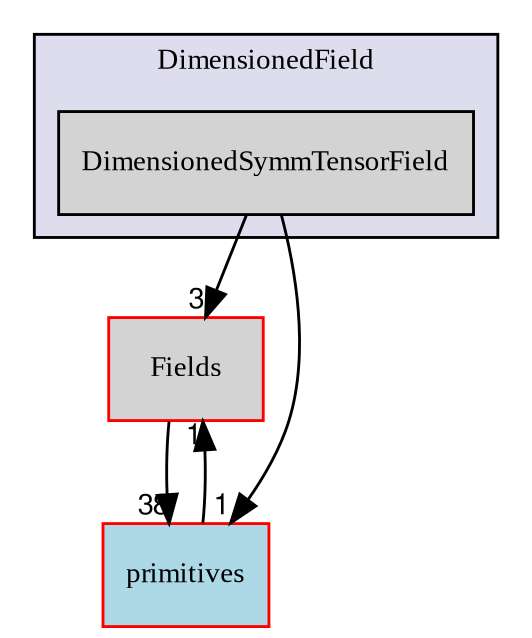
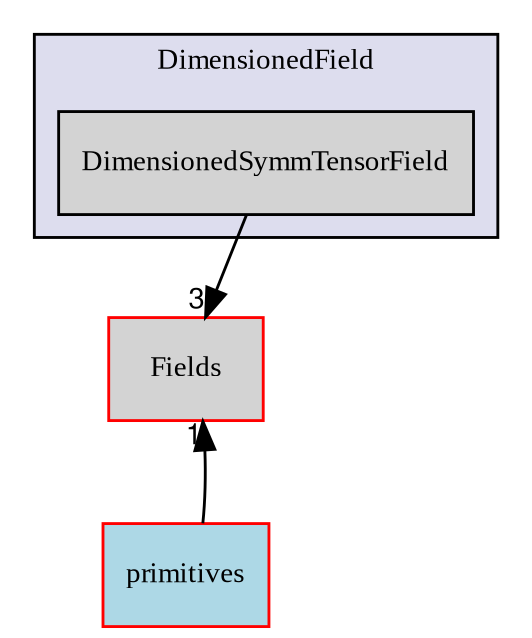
edge "DimensionedSymmTensorField" -> "primitives": removed
edge "Fields" -> "primitives": removed
